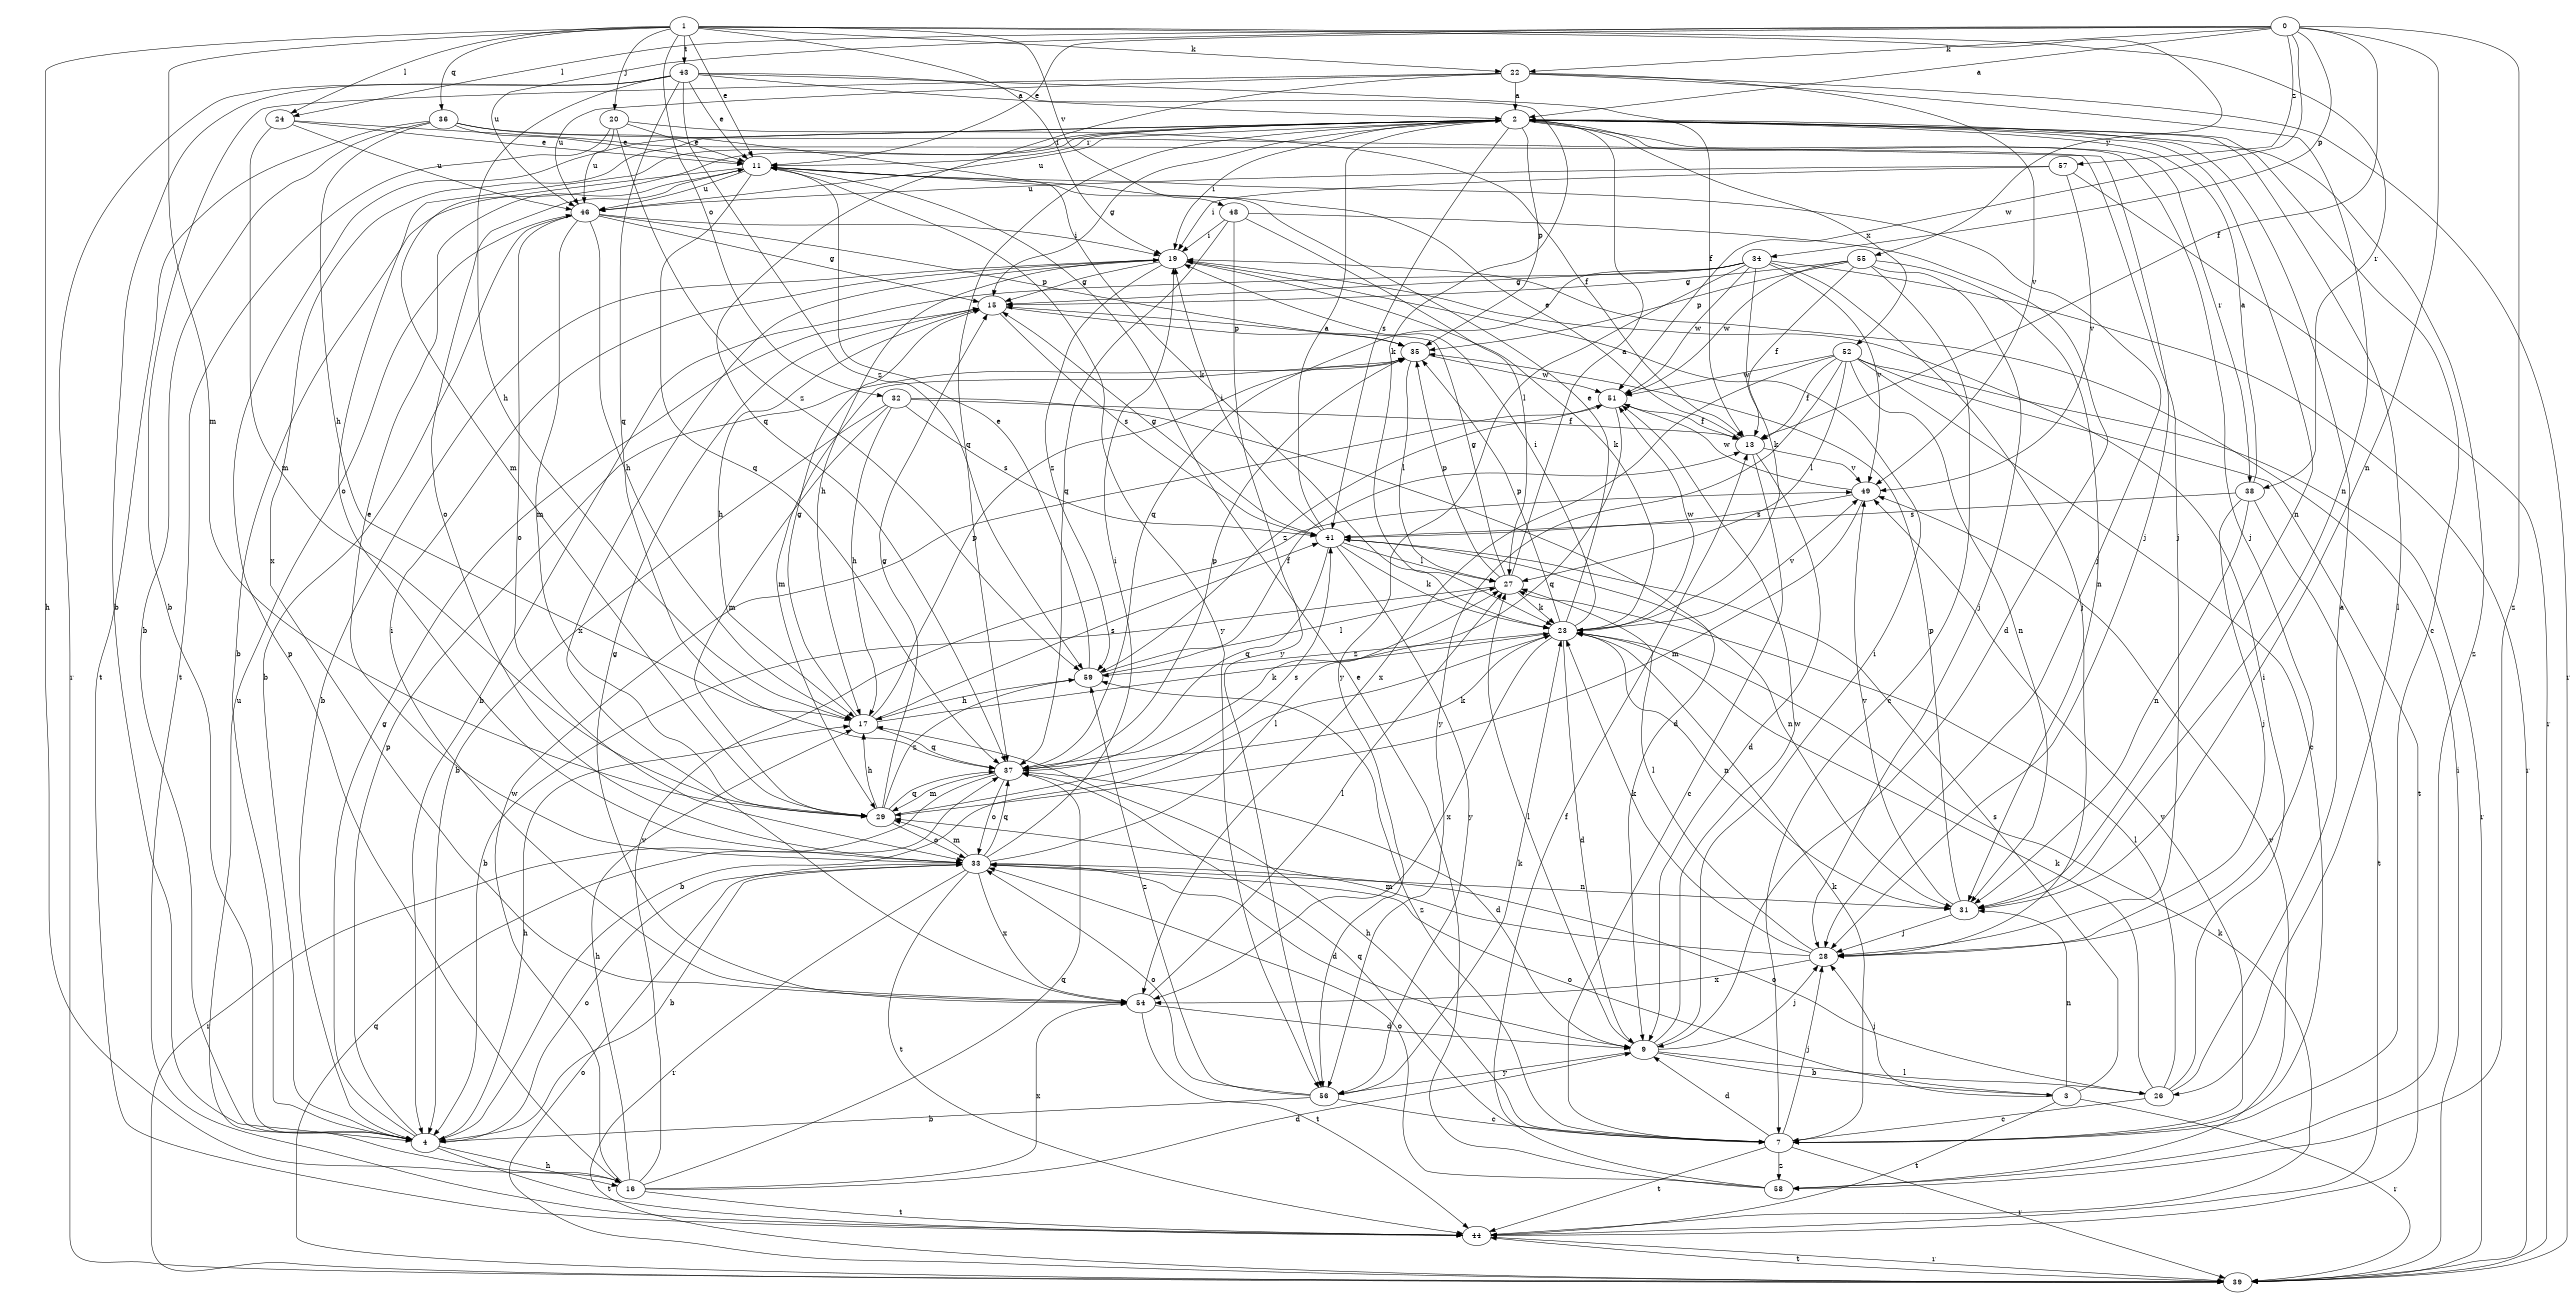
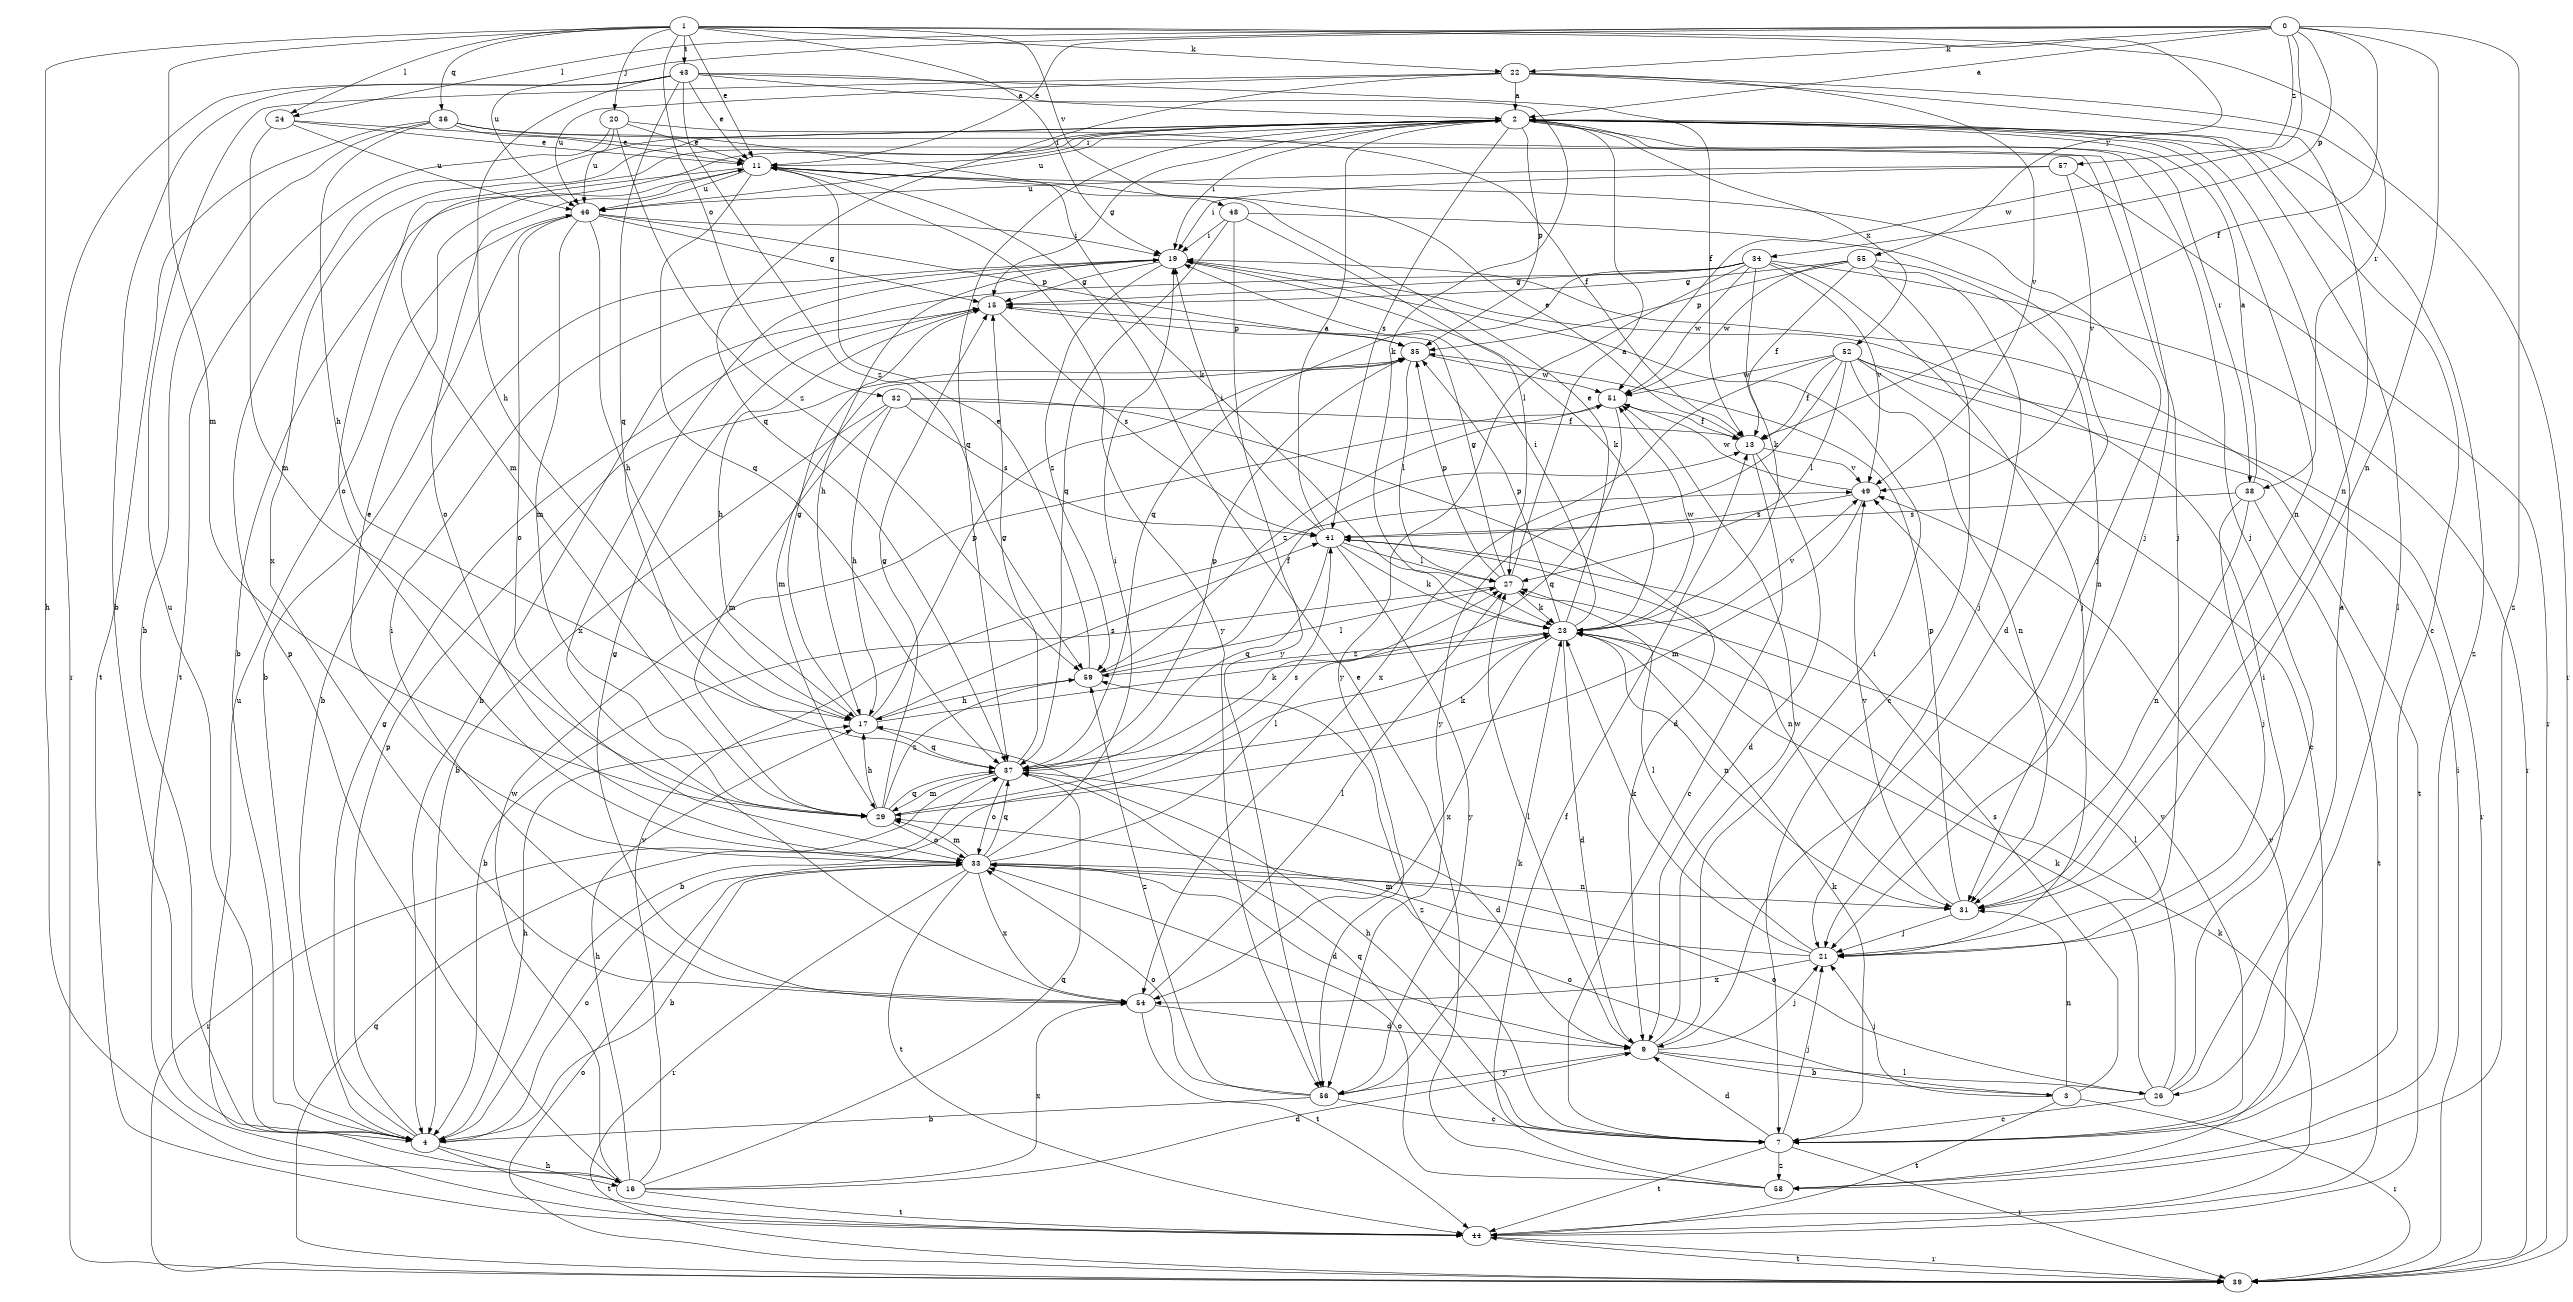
edge "41" -> "15": now "37" -> "15"
edge "22" -> "4": label "b" -> "u"
node "28": label "28" -> "21"
